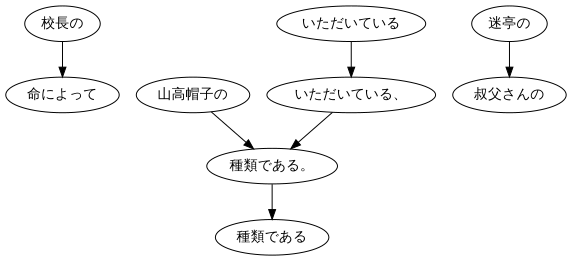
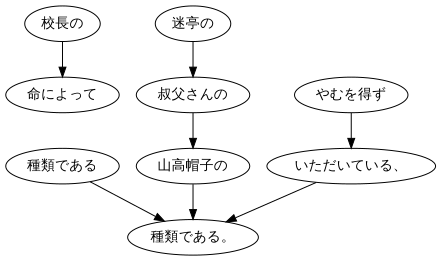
node "いただいている": label "いただいている" -> "やむを得ず"
edge "叔父さんの" -> "山高帽子の": added
edge "種類である。" -> "種類である": reversed
